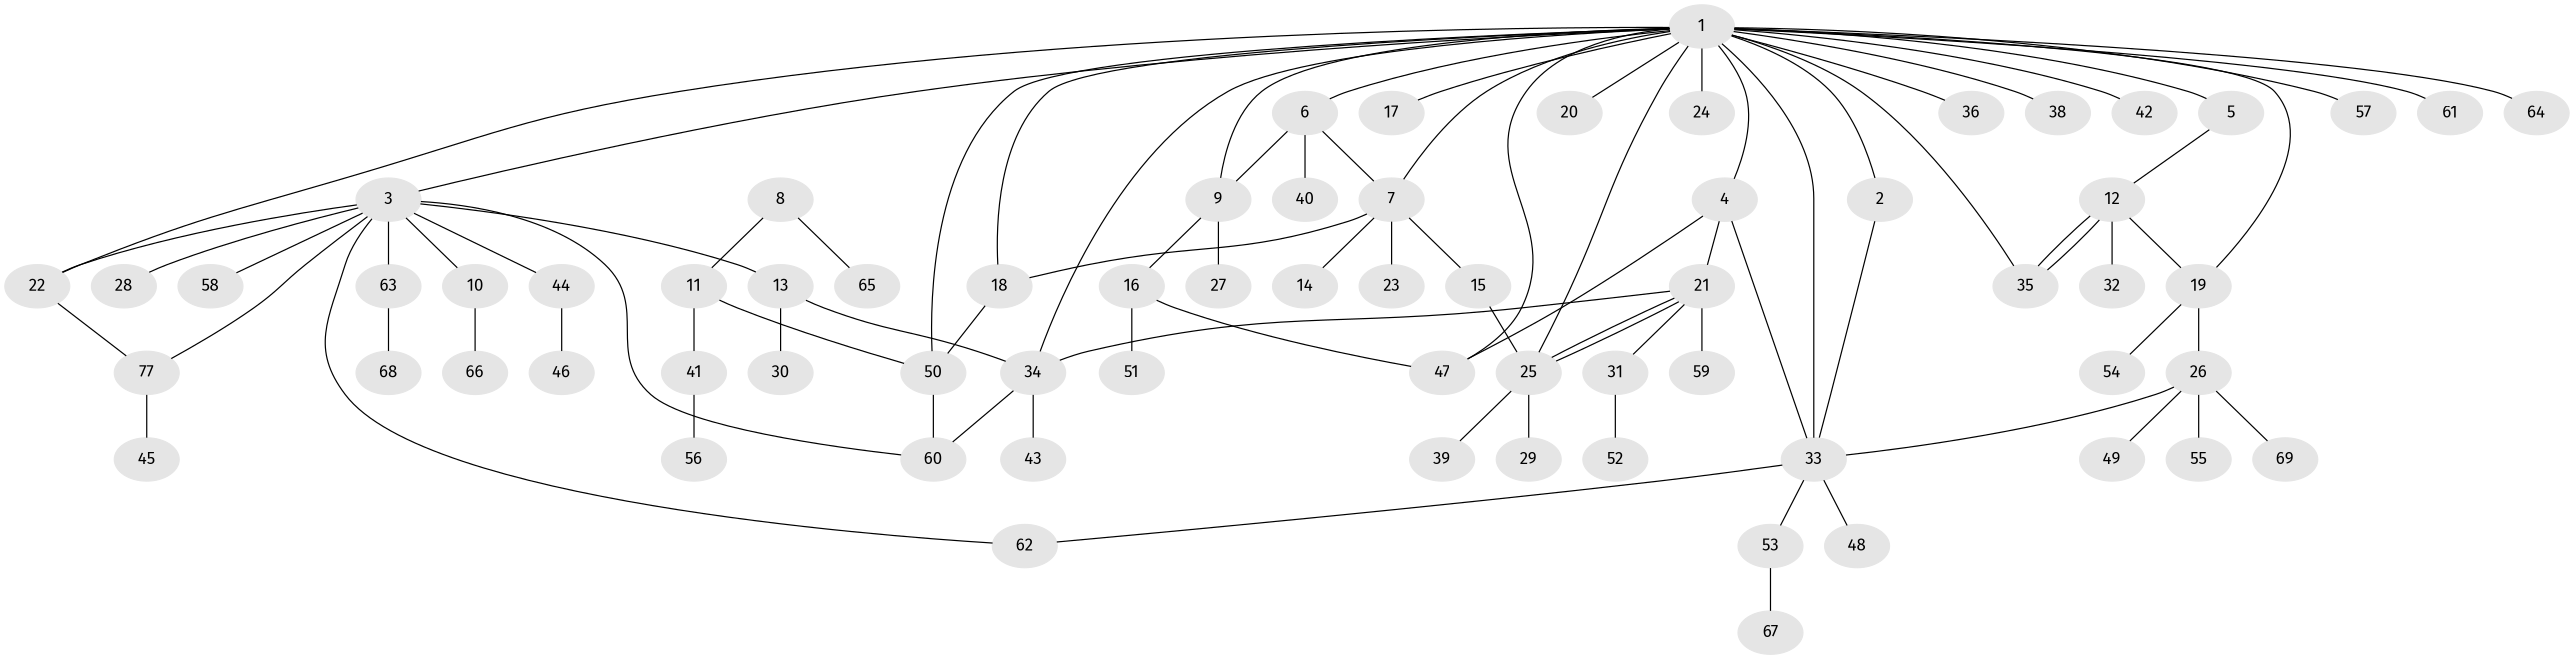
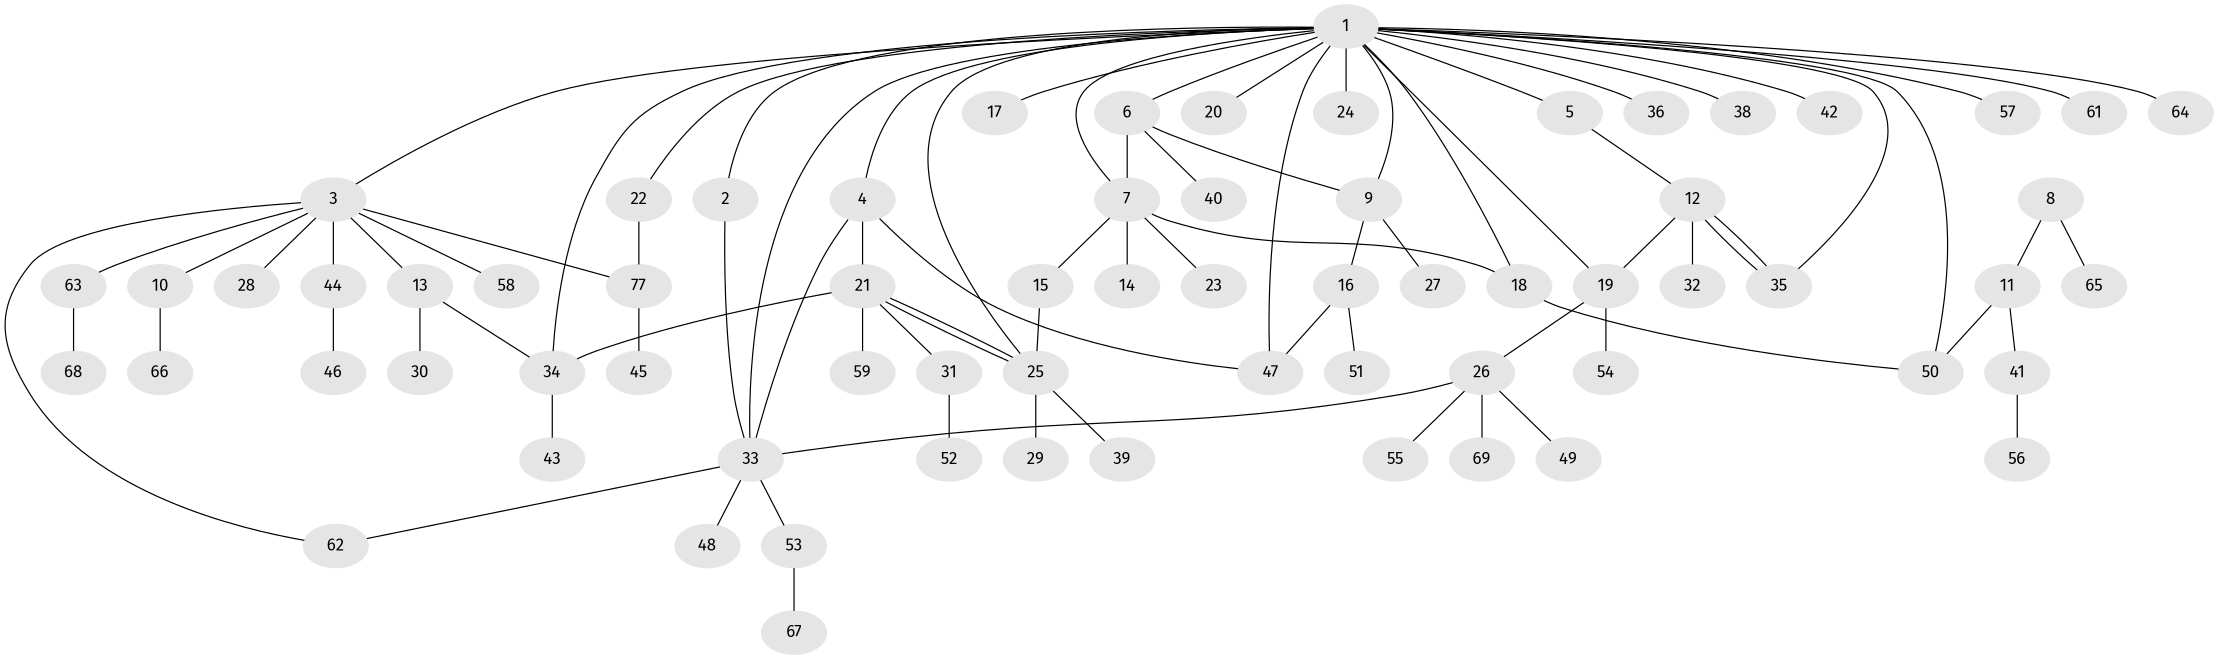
edge "3" -- "22": removed
node "60": removed
